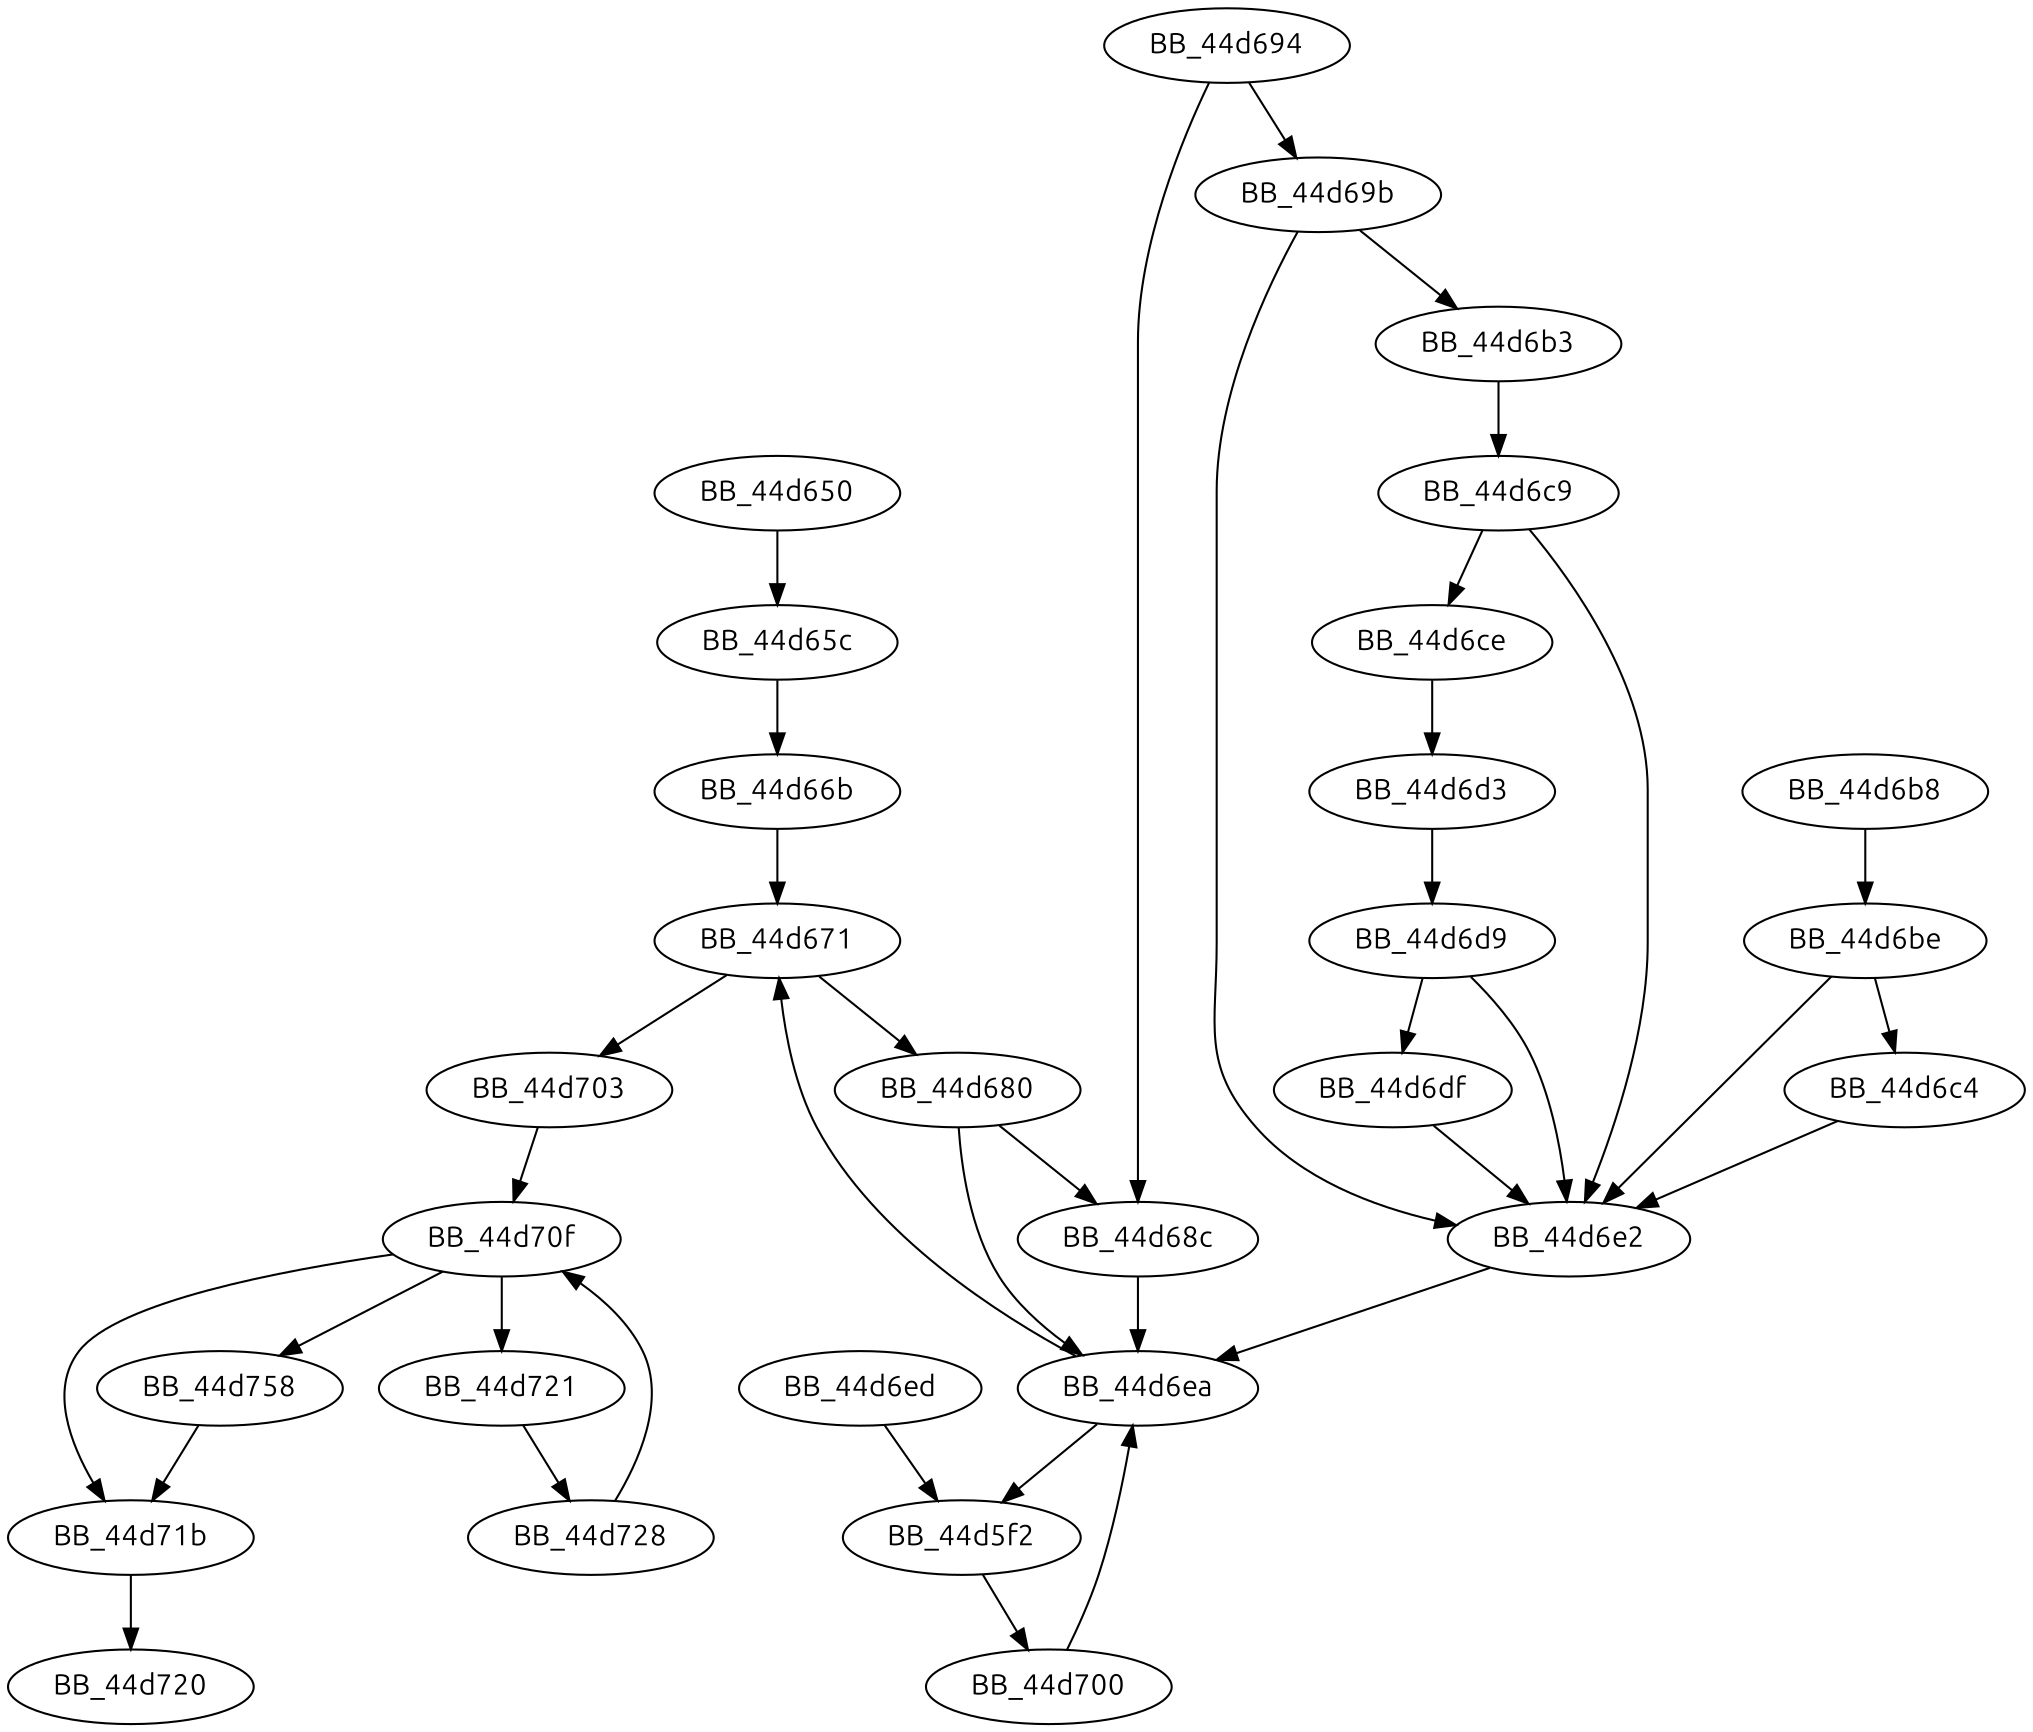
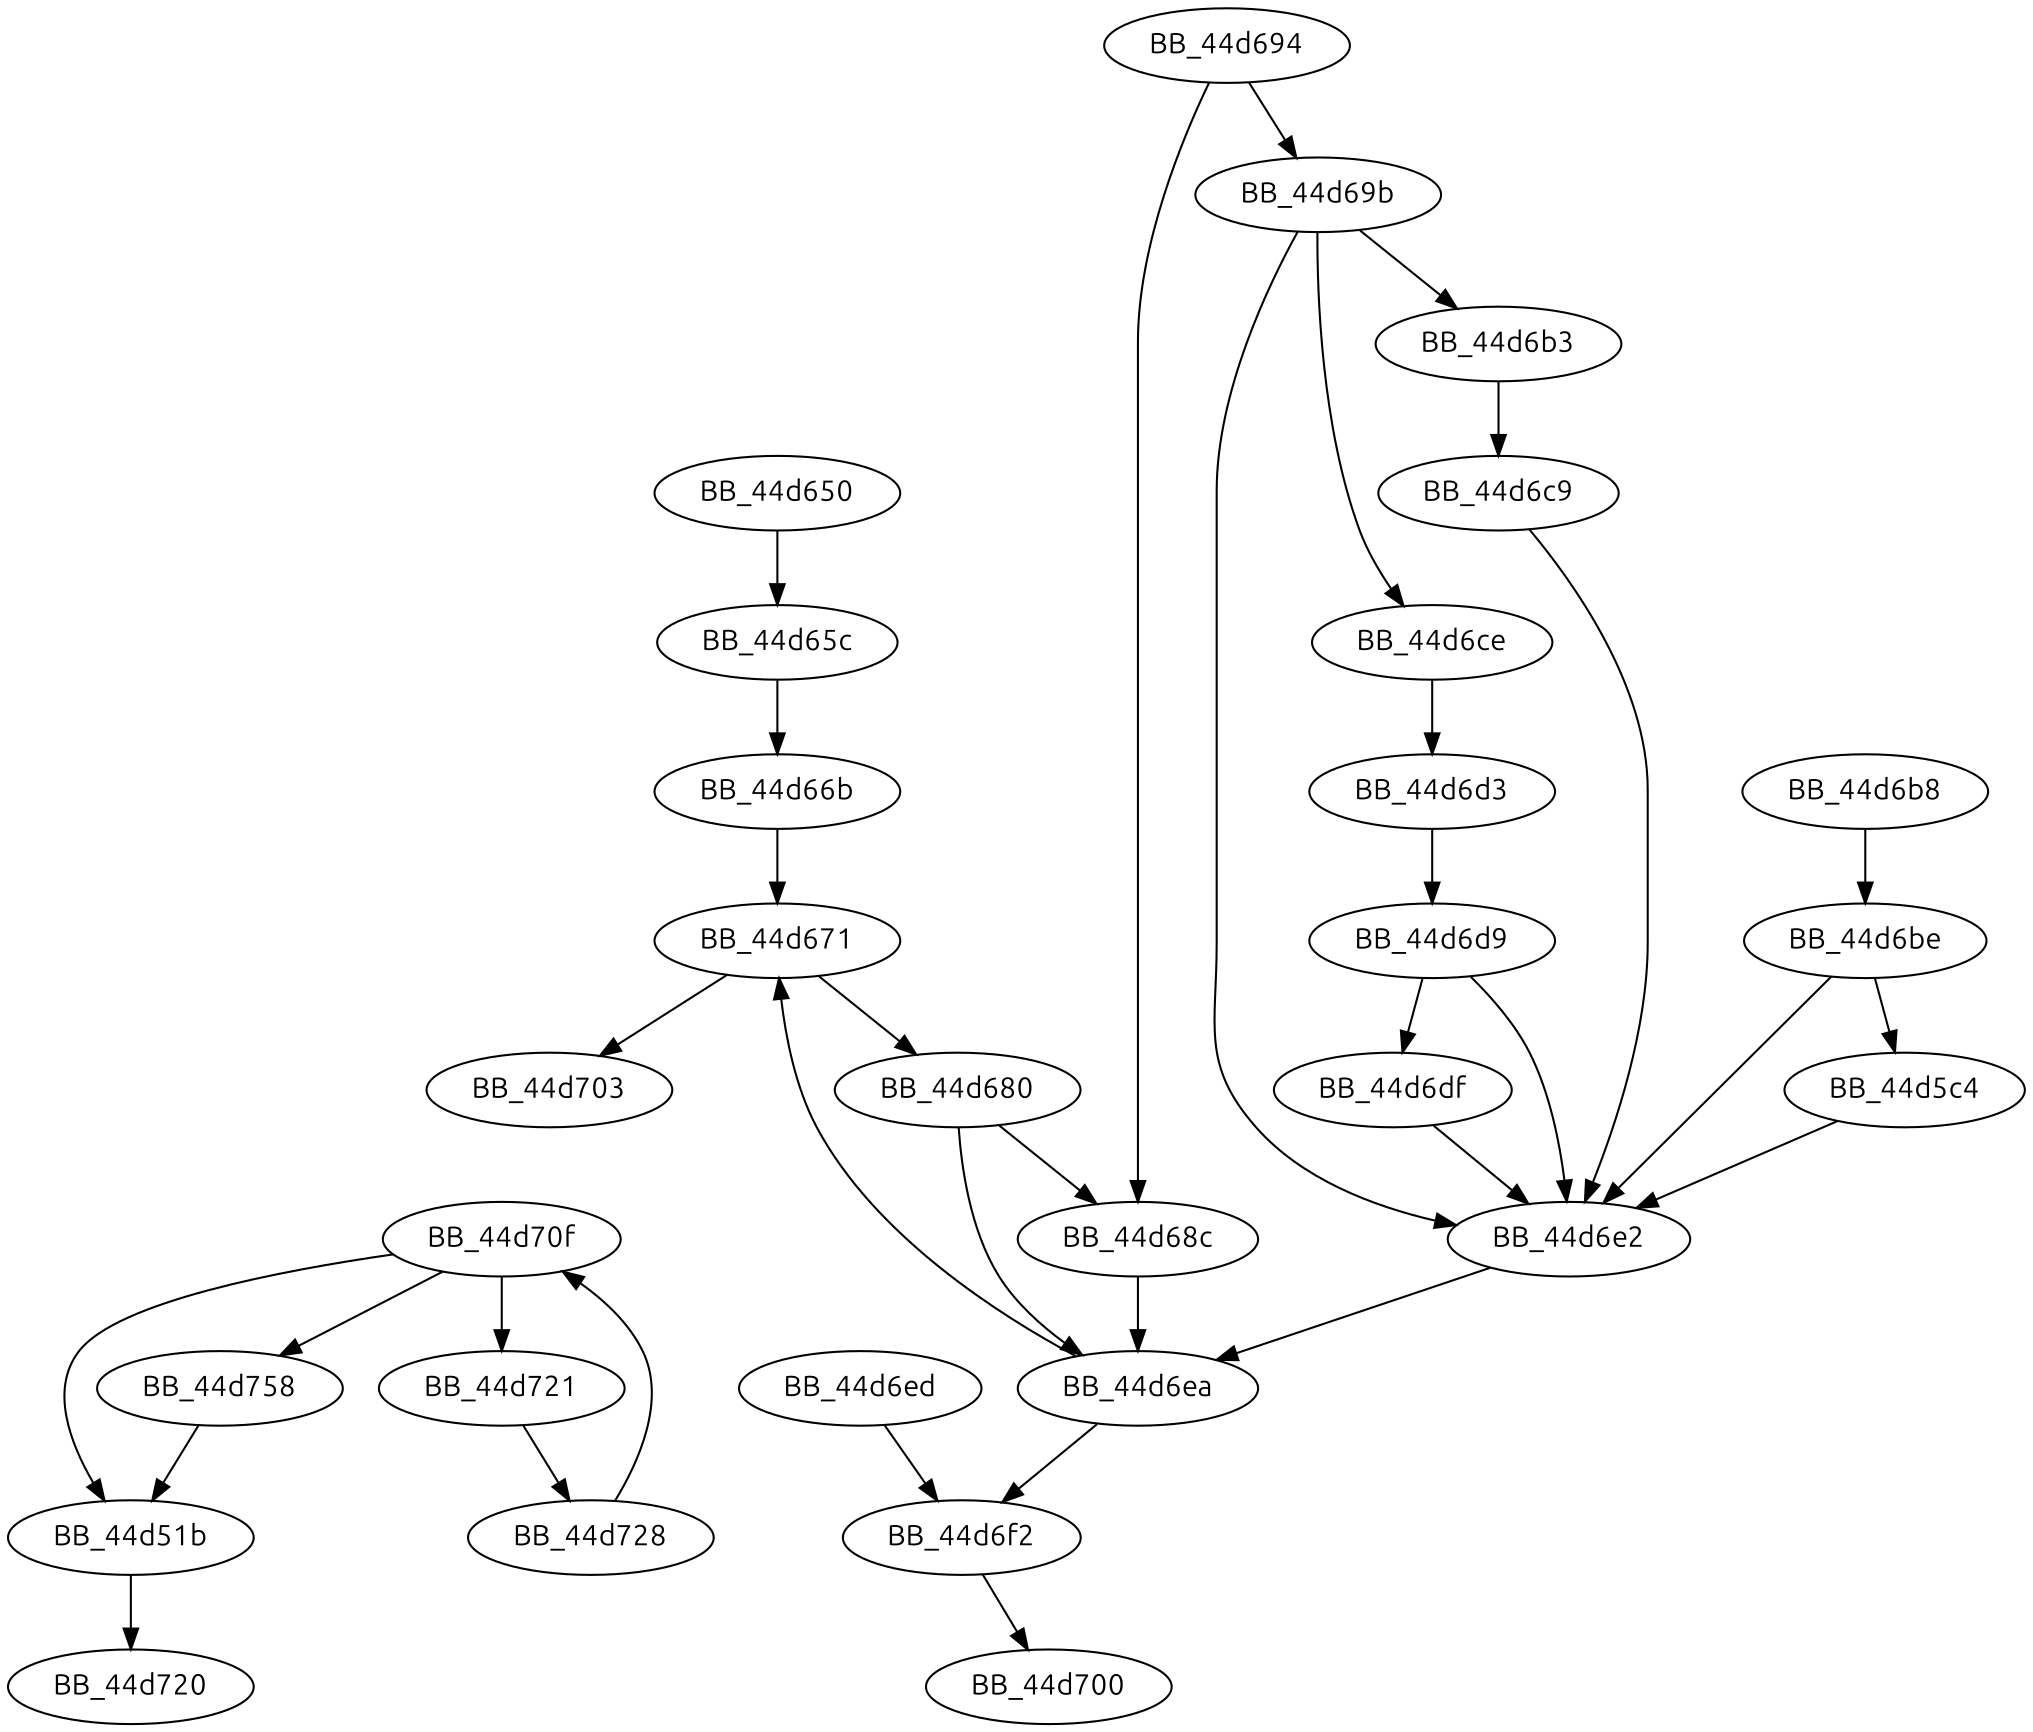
edge "BB_44d6c9" -> "BB_44d6ce": now "BB_44d69b" -> "BB_44d6ce"
node "BB_44d6c4": label "BB_44d6c4" -> "BB_44d5c4"
edge "BB_44d703" -> "BB_44d70f": removed
node "BB_44d71b": label "BB_44d71b" -> "BB_44d51b"
node "BB_44d5f2": label "BB_44d5f2" -> "BB_44d6f2"
edge "BB_44d700" -> "BB_44d6ea": removed
